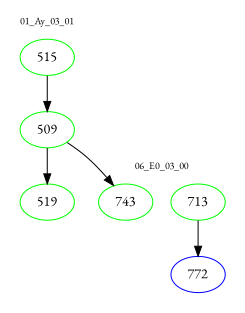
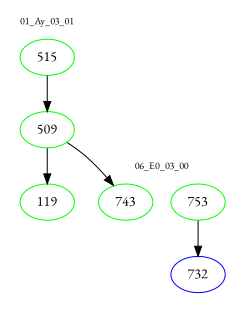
node "519": label "519" -> "119"
node "713": label "713" -> "753"
node "772": label "772" -> "732"
